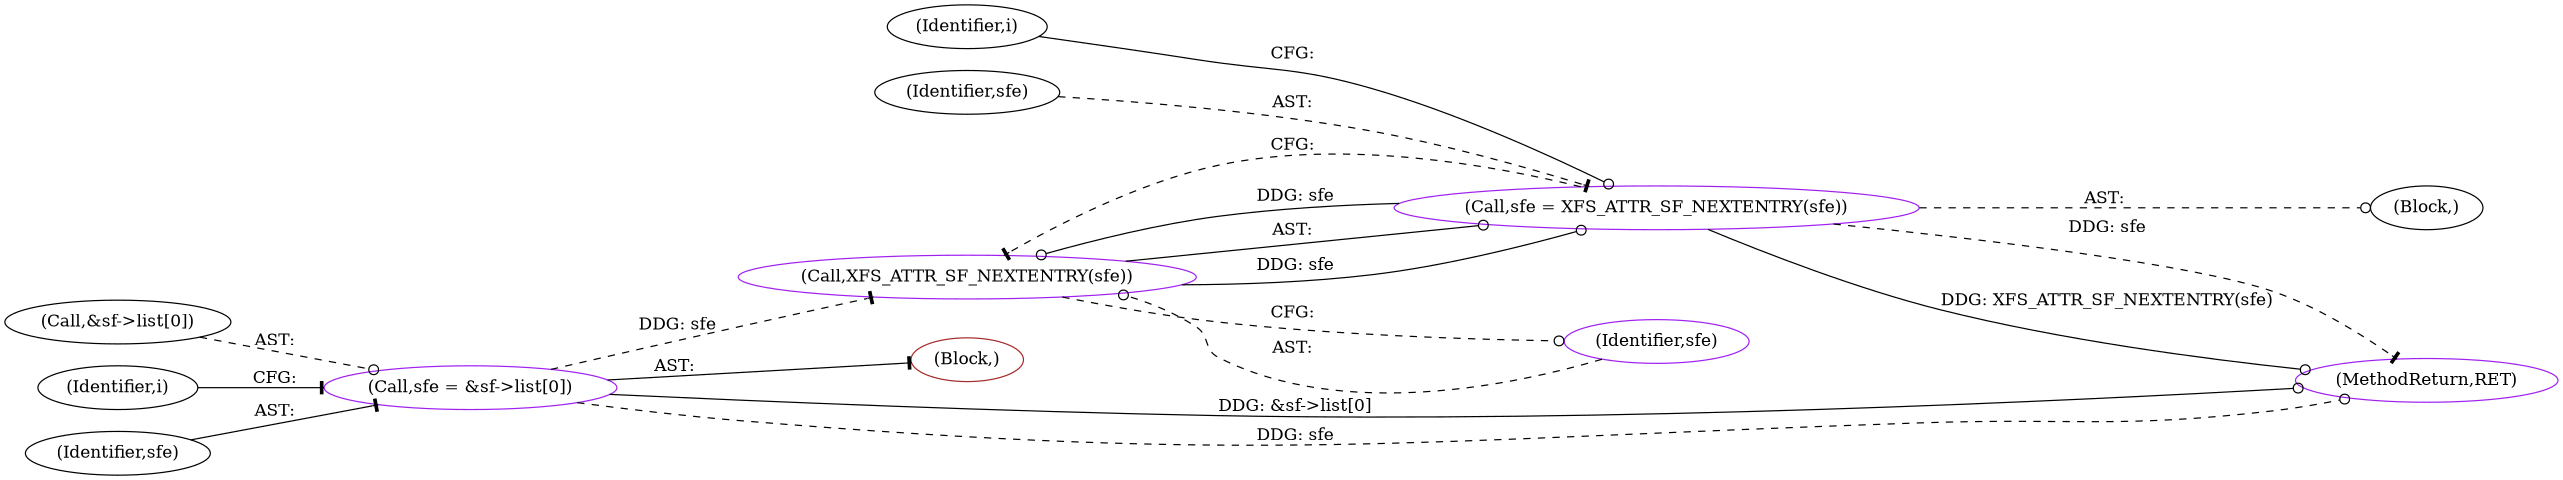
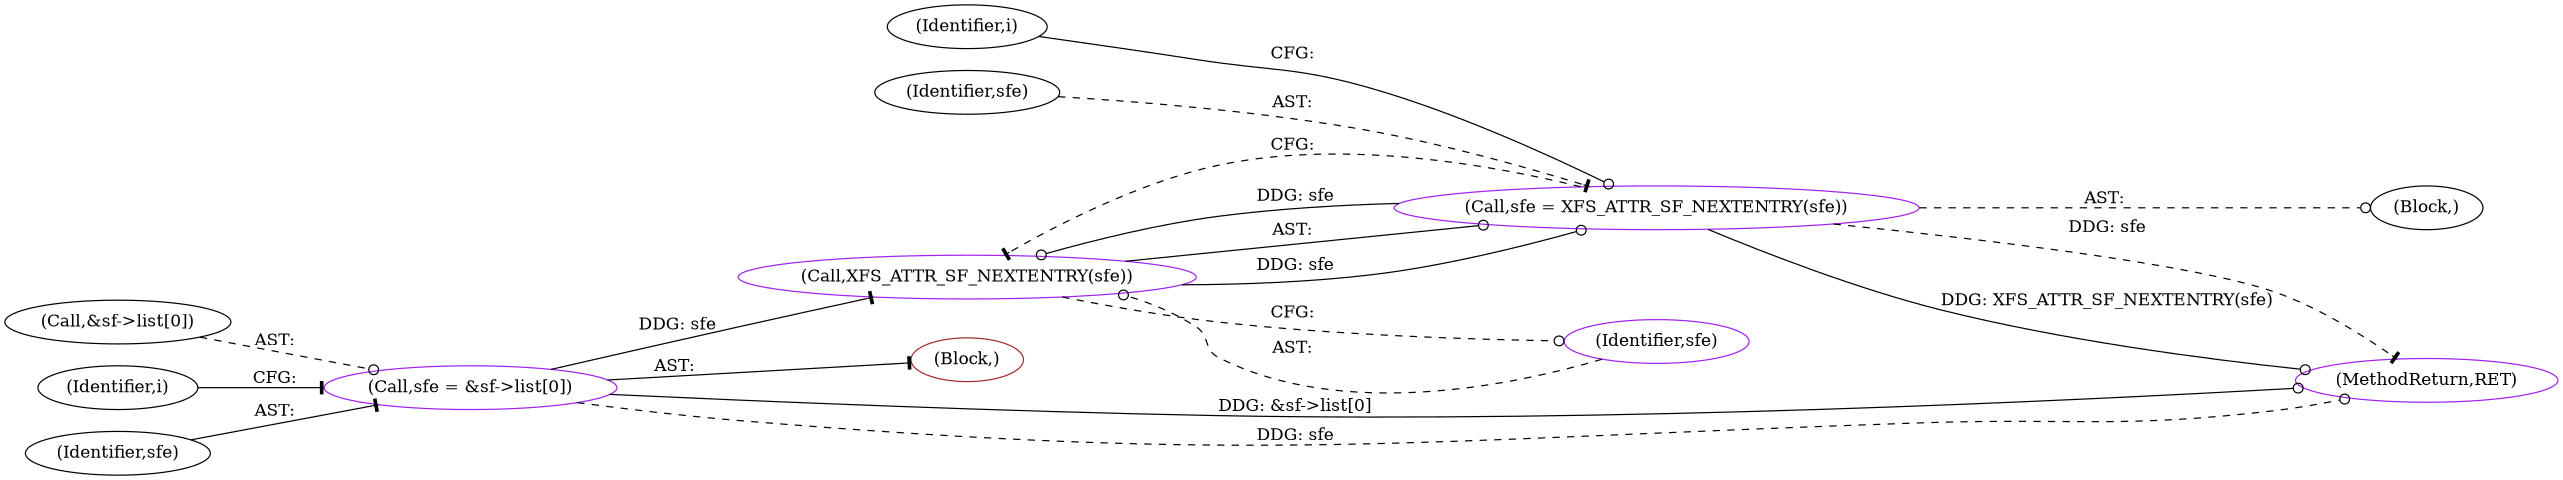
edge "(Call,sfe = &sf->list[0])" -> "(Call,XFS_ATTR_SF_NEXTENTRY(sfe))": style dashed -> solid
